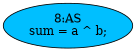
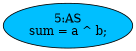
node "8:AS sum = a ^ b;": label "8:AS sum = a ^ b;" -> "5:AS sum = a ^ b;"
